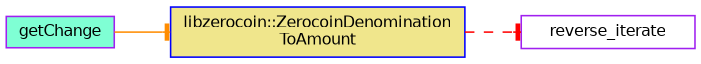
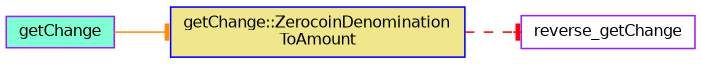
node "libzerocoin::ZerocoinDenomination ToAmount": label "libzerocoin::ZerocoinDenomination ToAmount" -> "getChange::ZerocoinDenomination ToAmount"
node "reverse_iterate": label "reverse_iterate" -> "reverse_getChange"
